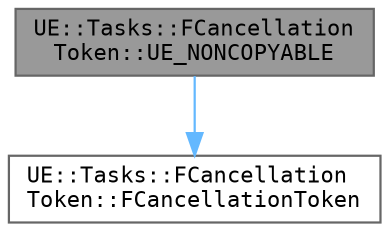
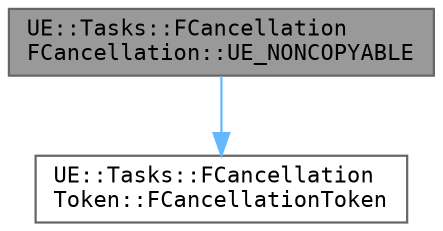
node "UE::Tasks::FCancellation Token::UE_NONCOPYABLE": label "UE::Tasks::FCancellation Token::UE_NONCOPYABLE" -> "UE::Tasks::FCancellation FCancellation::UE_NONCOPYABLE"
